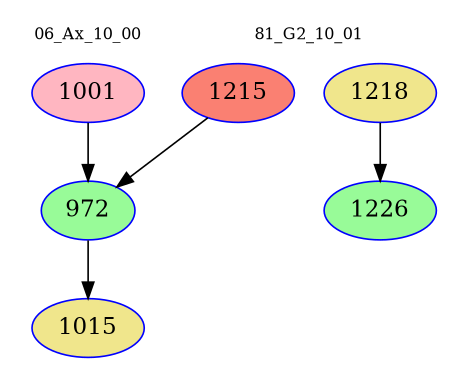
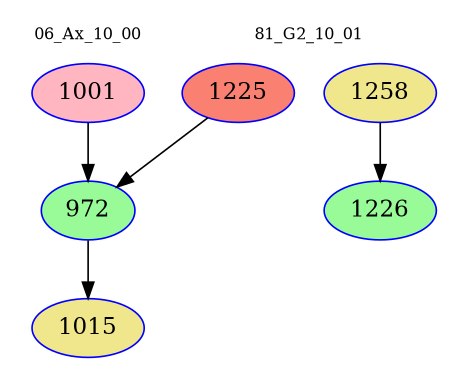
node "1215": label "1215" -> "1225"
node "1218": label "1218" -> "1258"
